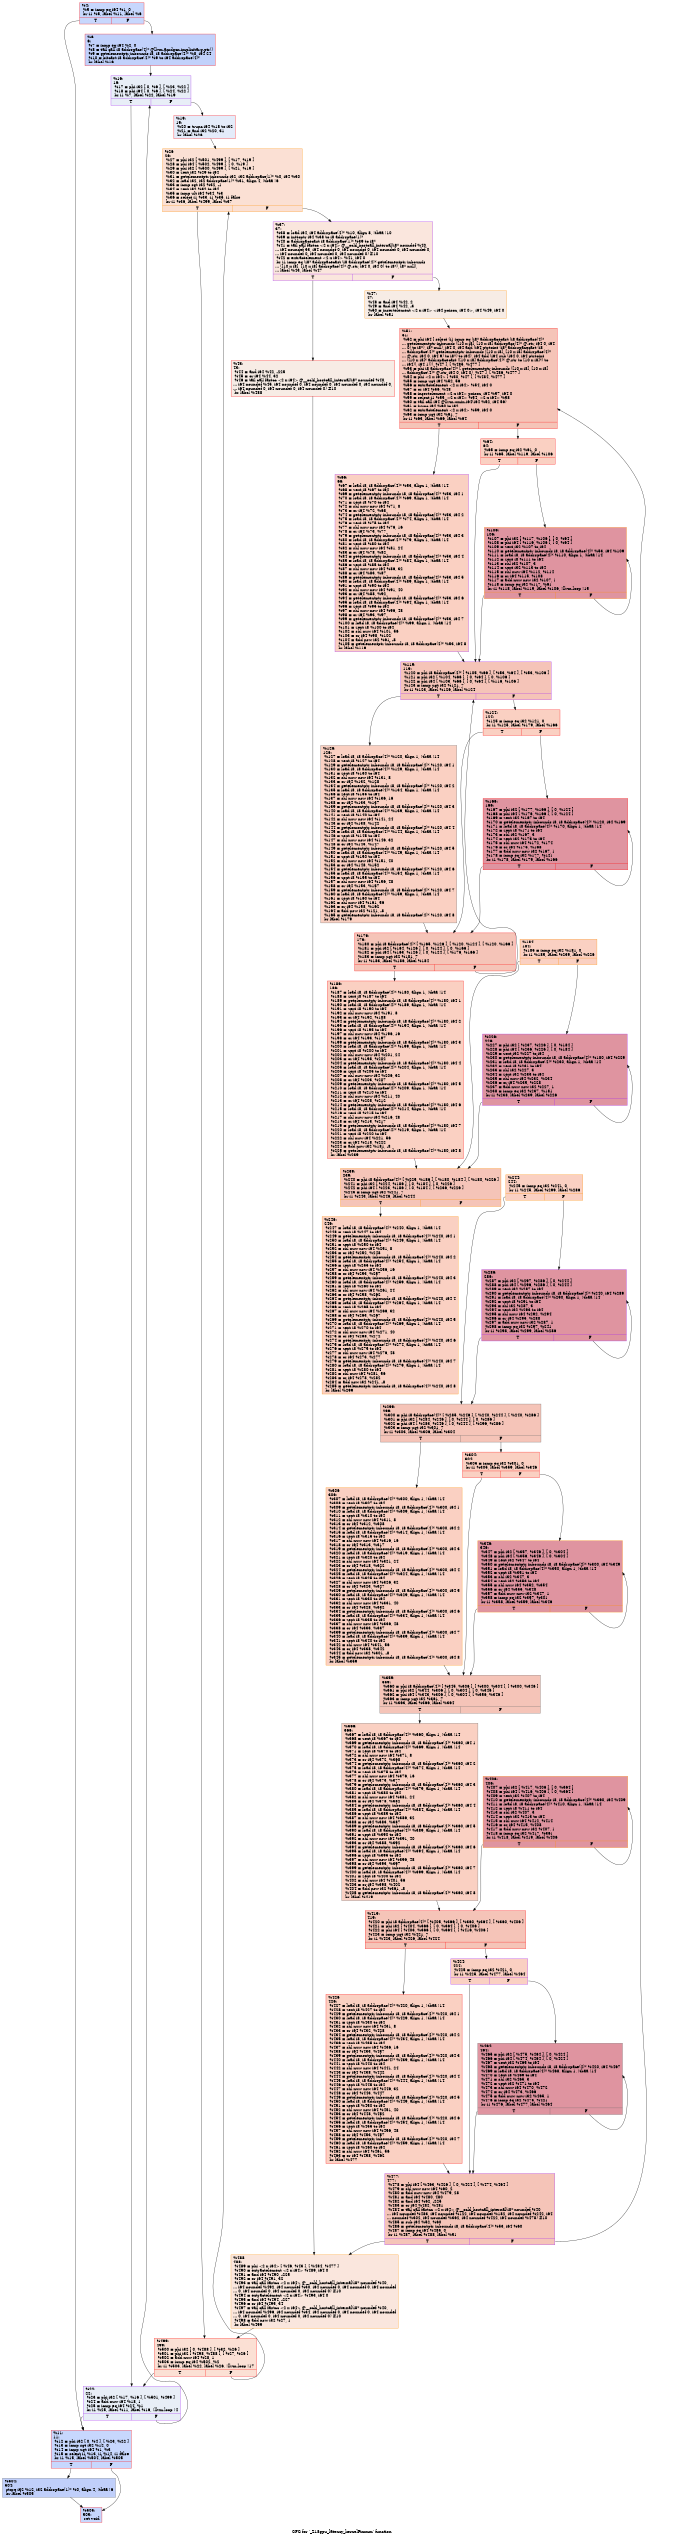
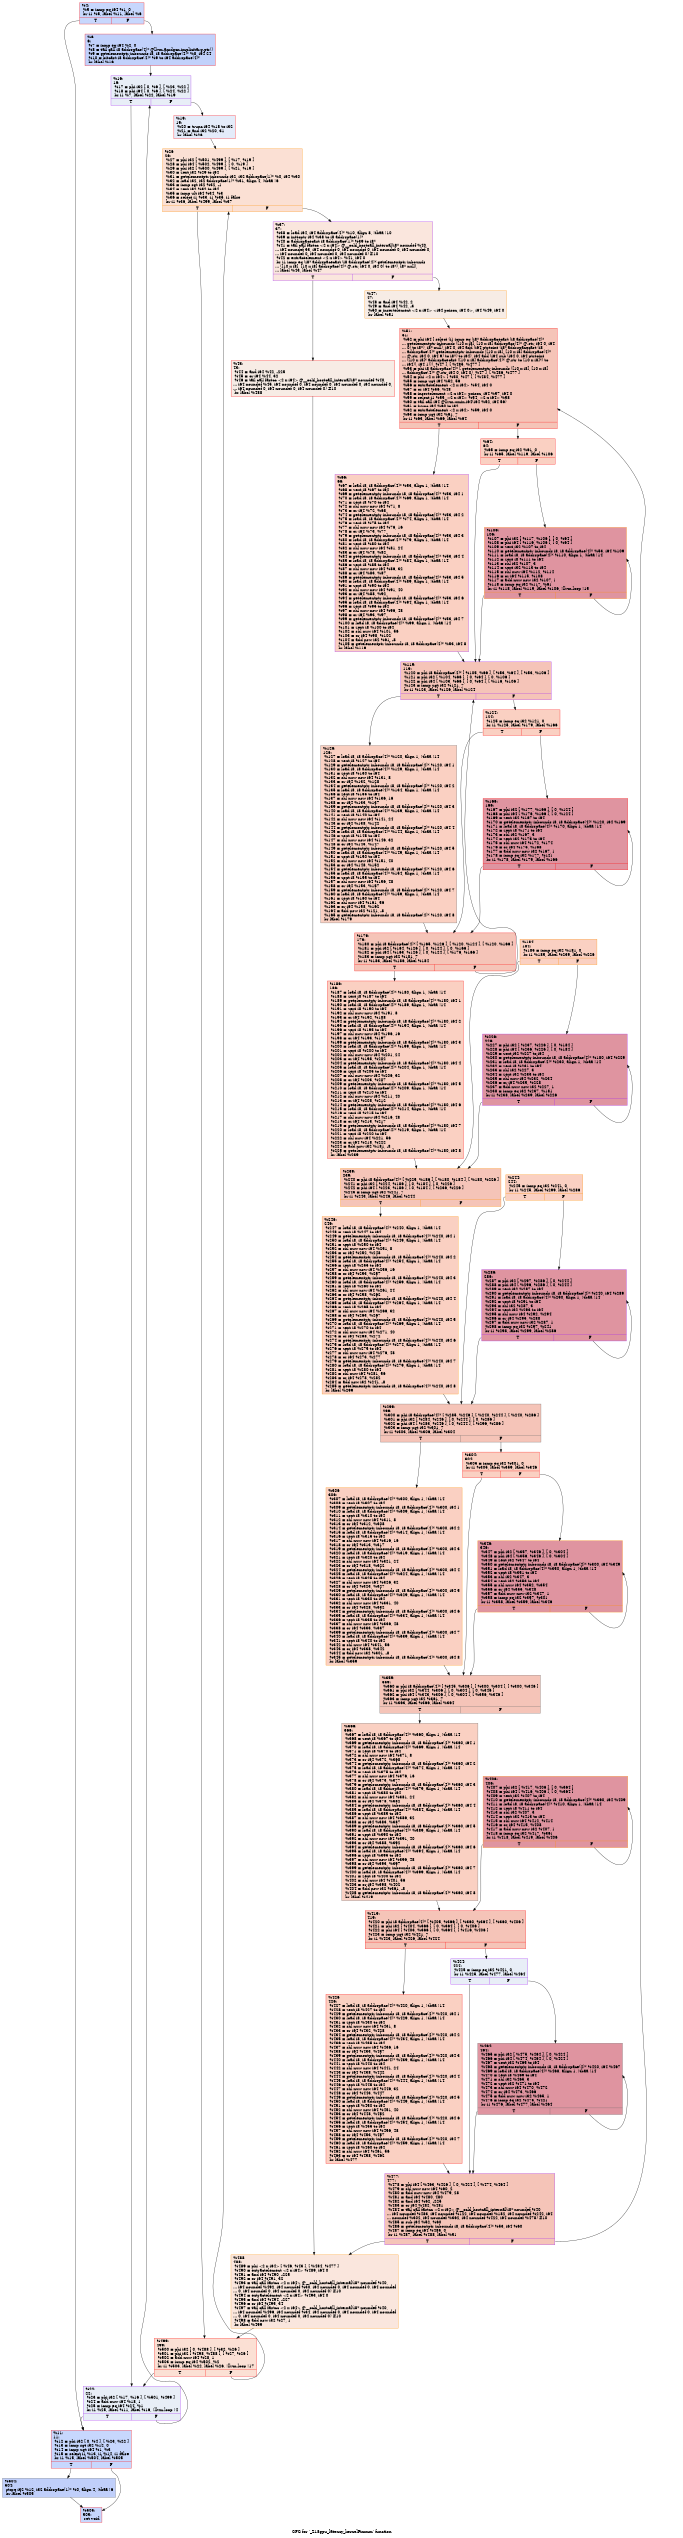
edge "%246:" -> "%299:": added
node "%424:": fillcolor #f3947570 -> #cbd8ee70
